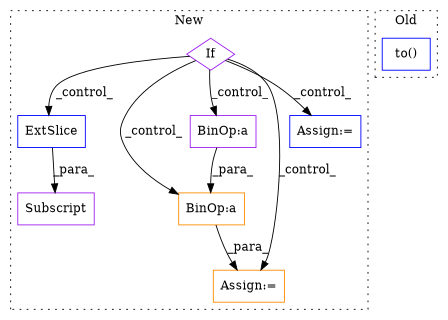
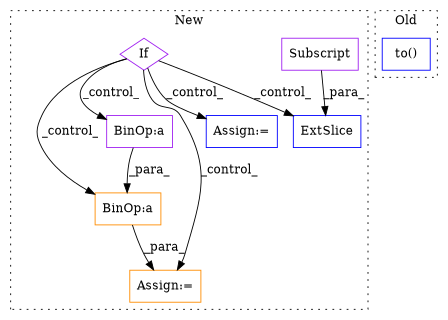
edge "ExtSlice" -> "Subscript": reversed
